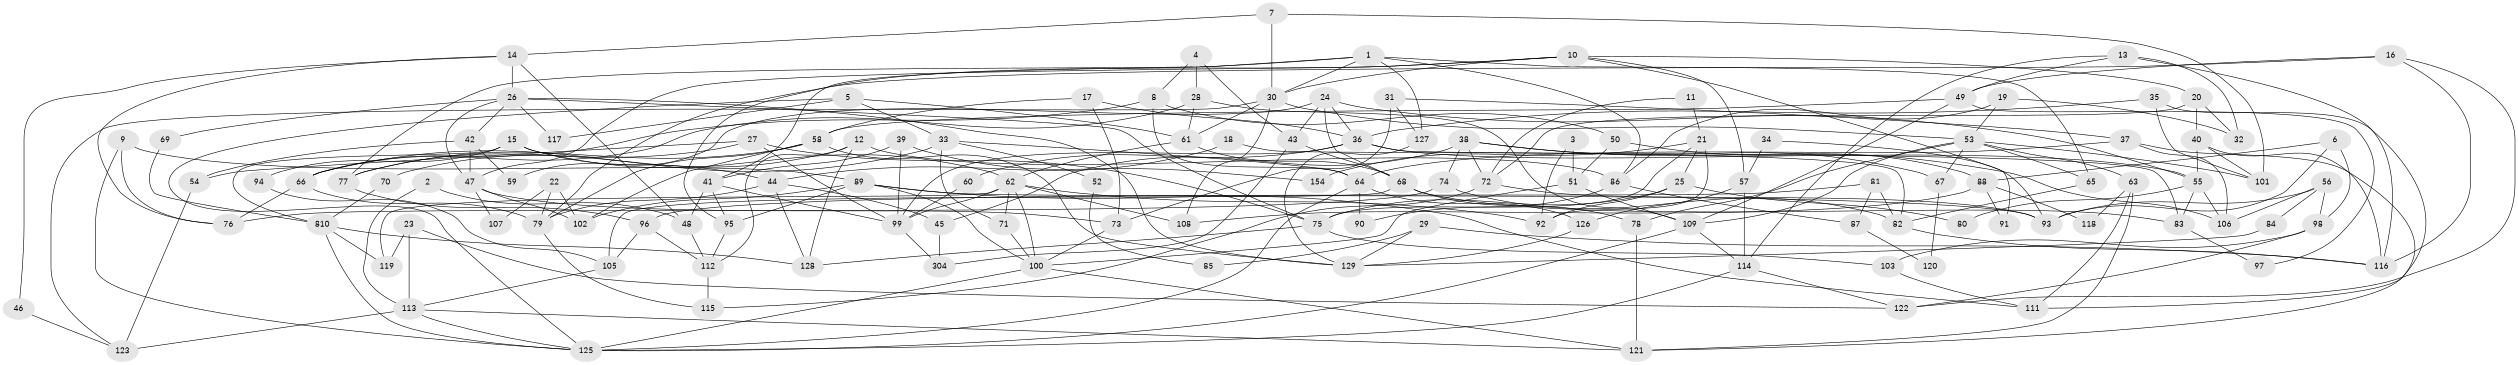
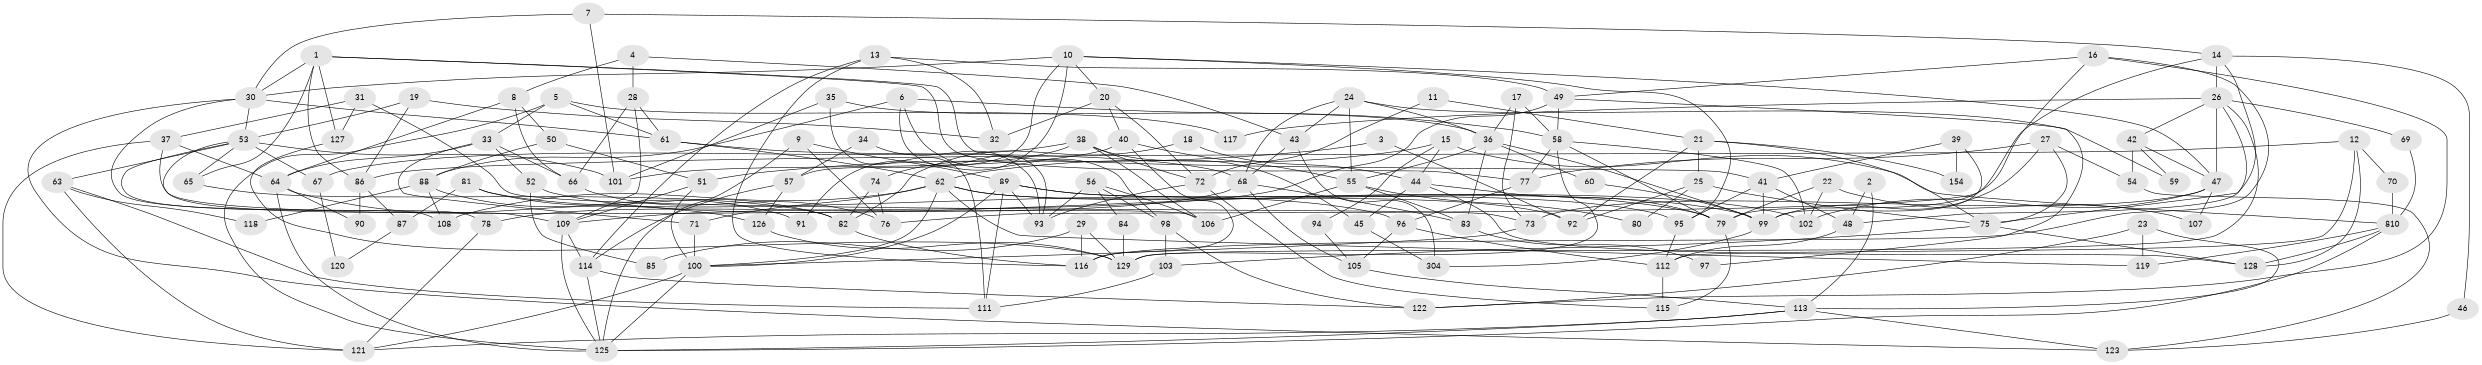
edge "6" -- "58": added
edge "66" -- "79": now "52" -- "79"
